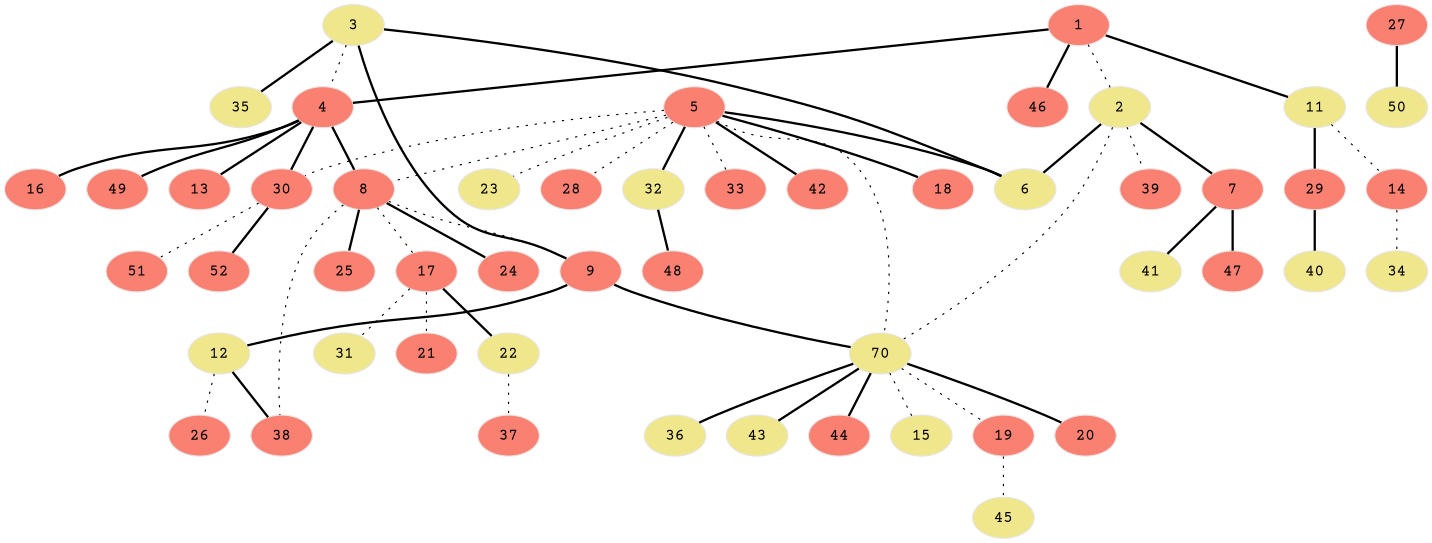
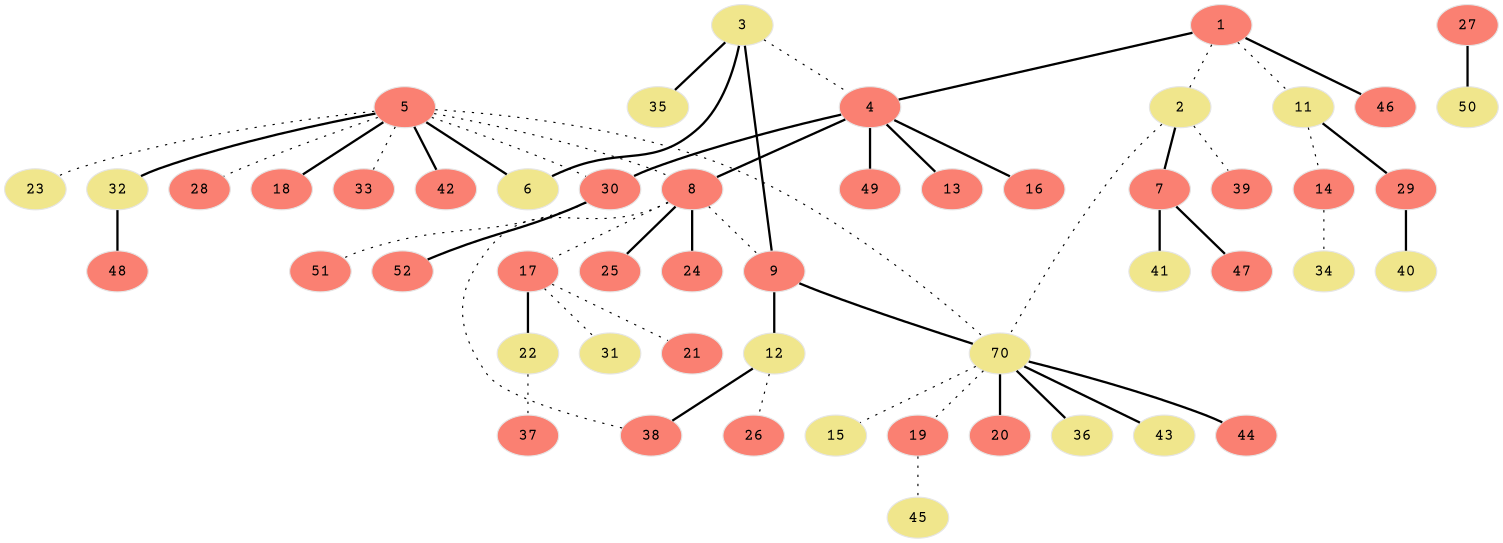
edge "1" -- "11": style bold -> dotted
edge "2" -- "6": removed
